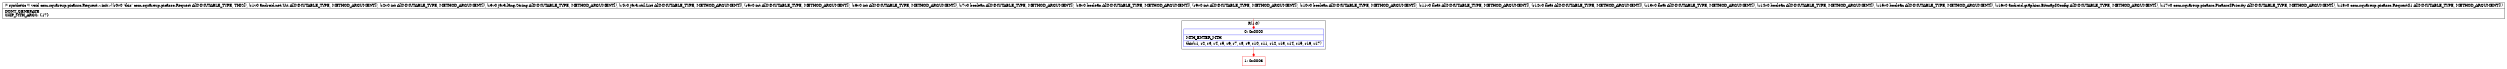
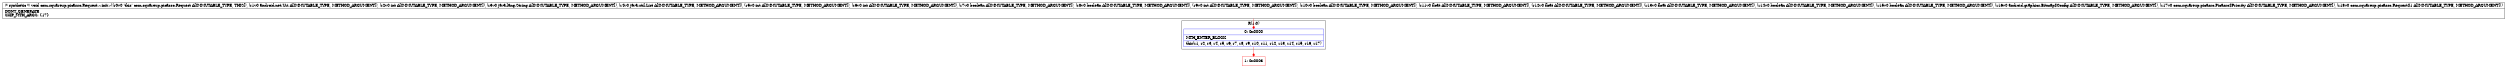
node "0: 0x0000": text "MTH_ENTER_MTH" -> "MTH_ENTER_BLOCK"
